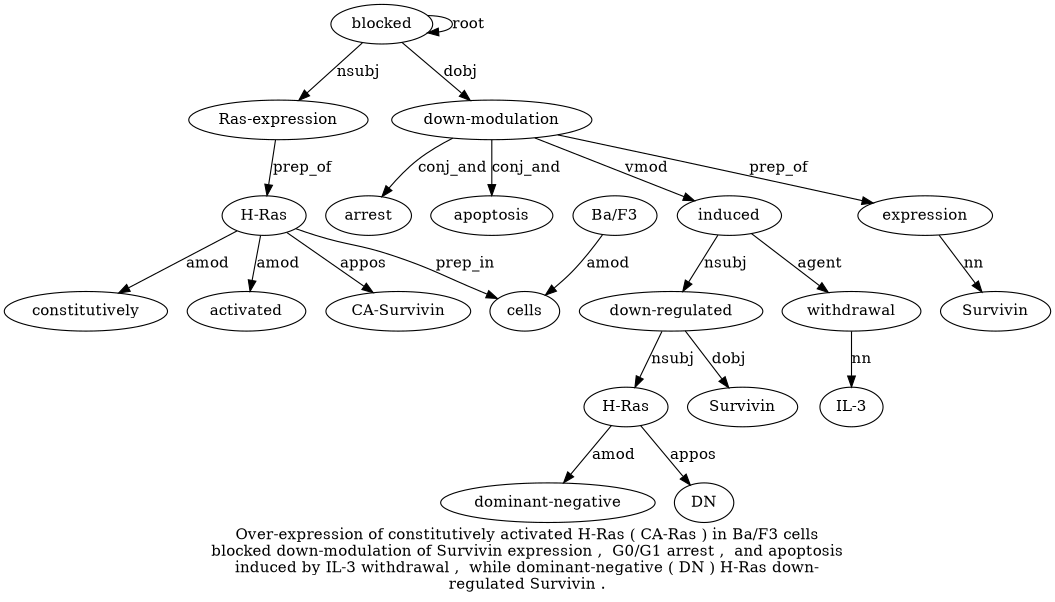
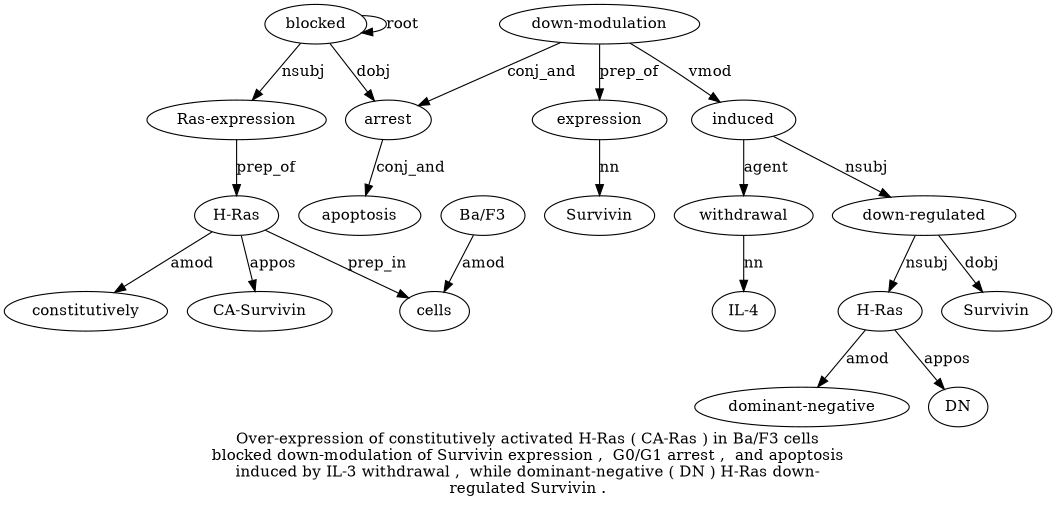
edge "blocked" -> "down-modulation": now "blocked" -> "arrest"
edge "down-modulation" -> "apoptosis": now "arrest" -> "apoptosis"
node "activated": removed
node "IL-3": label "IL-3" -> "IL-4"
